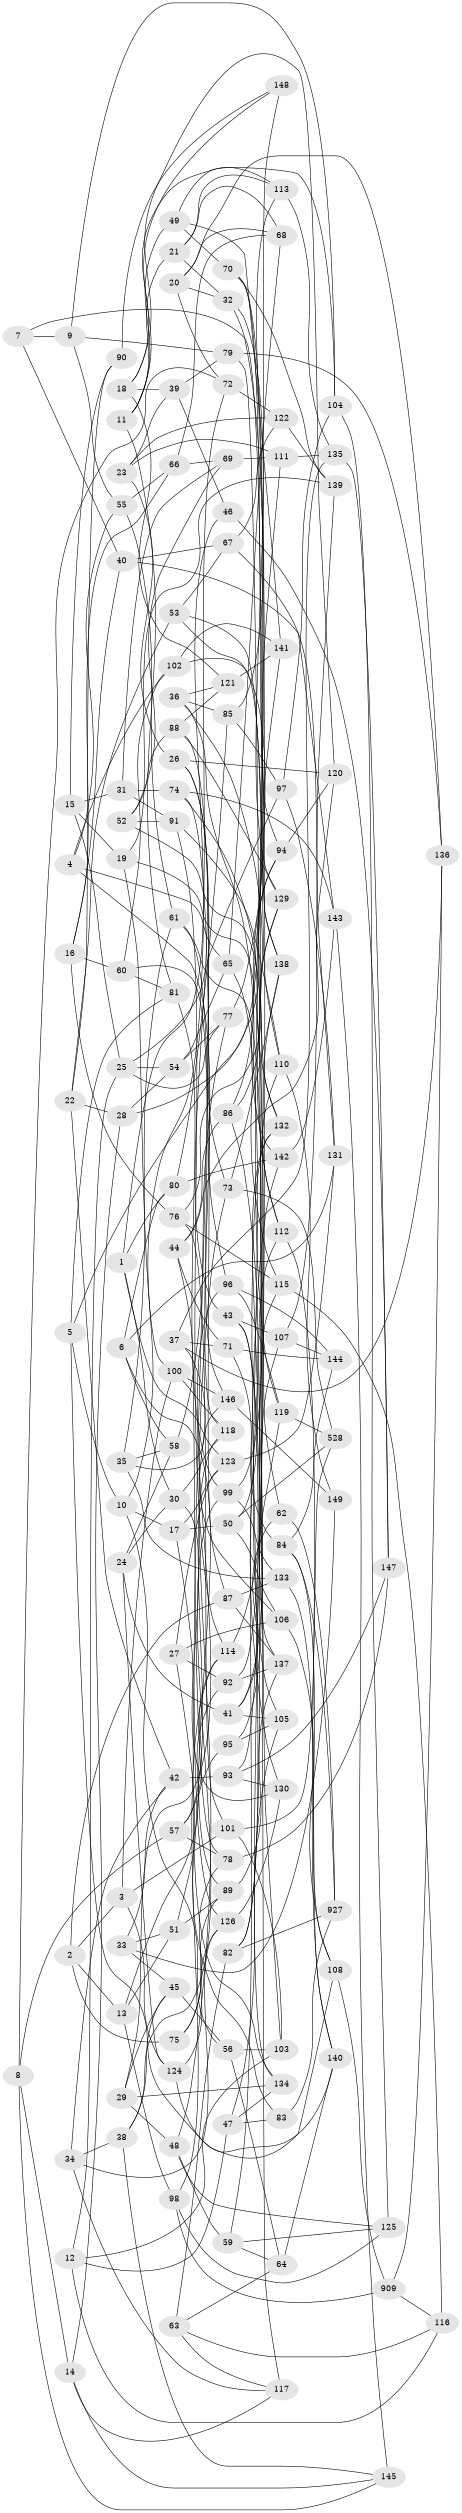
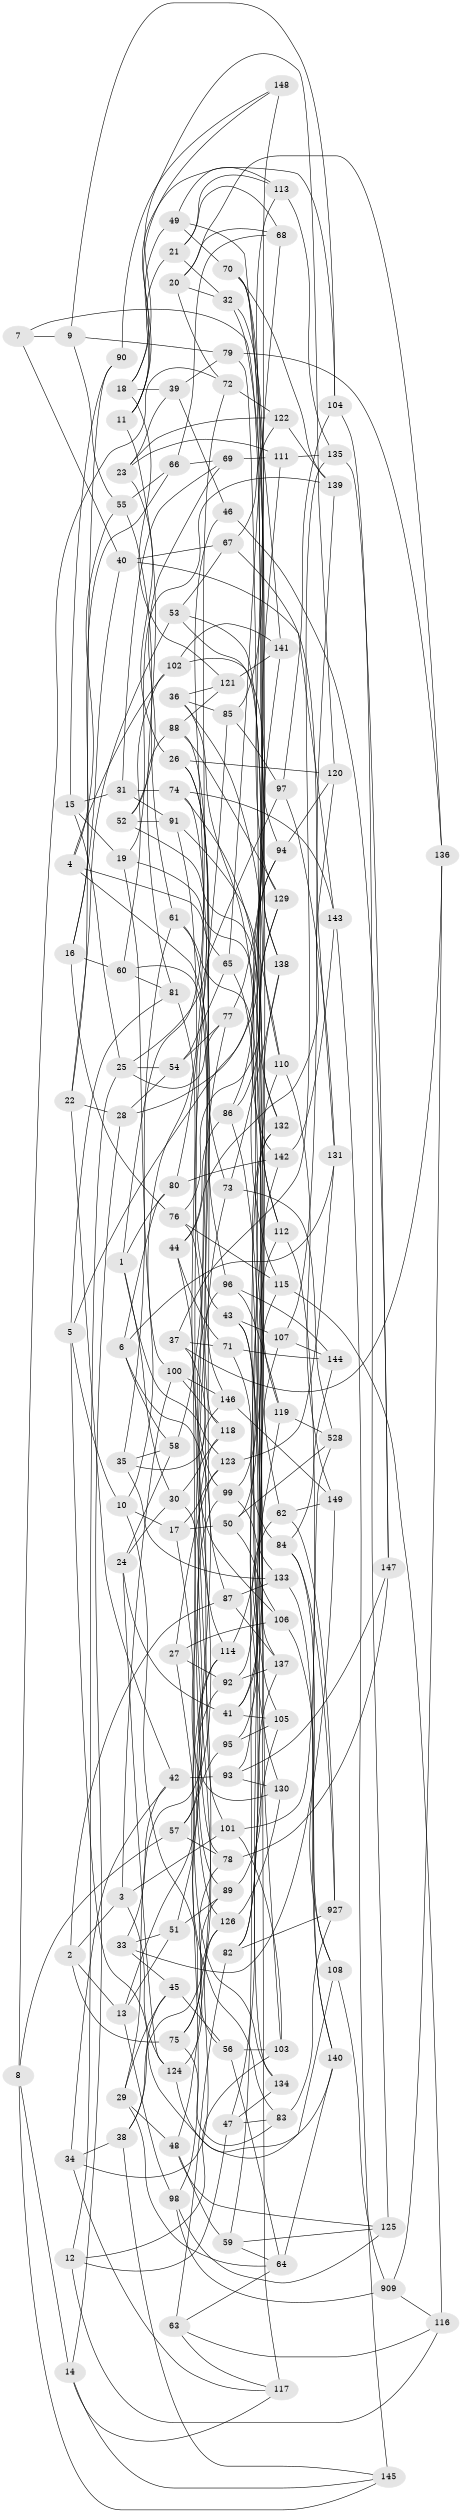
edge "149" -- "62": added
edge "134" -- "29": now "64" -- "29"
edge "75" -- "83": added
